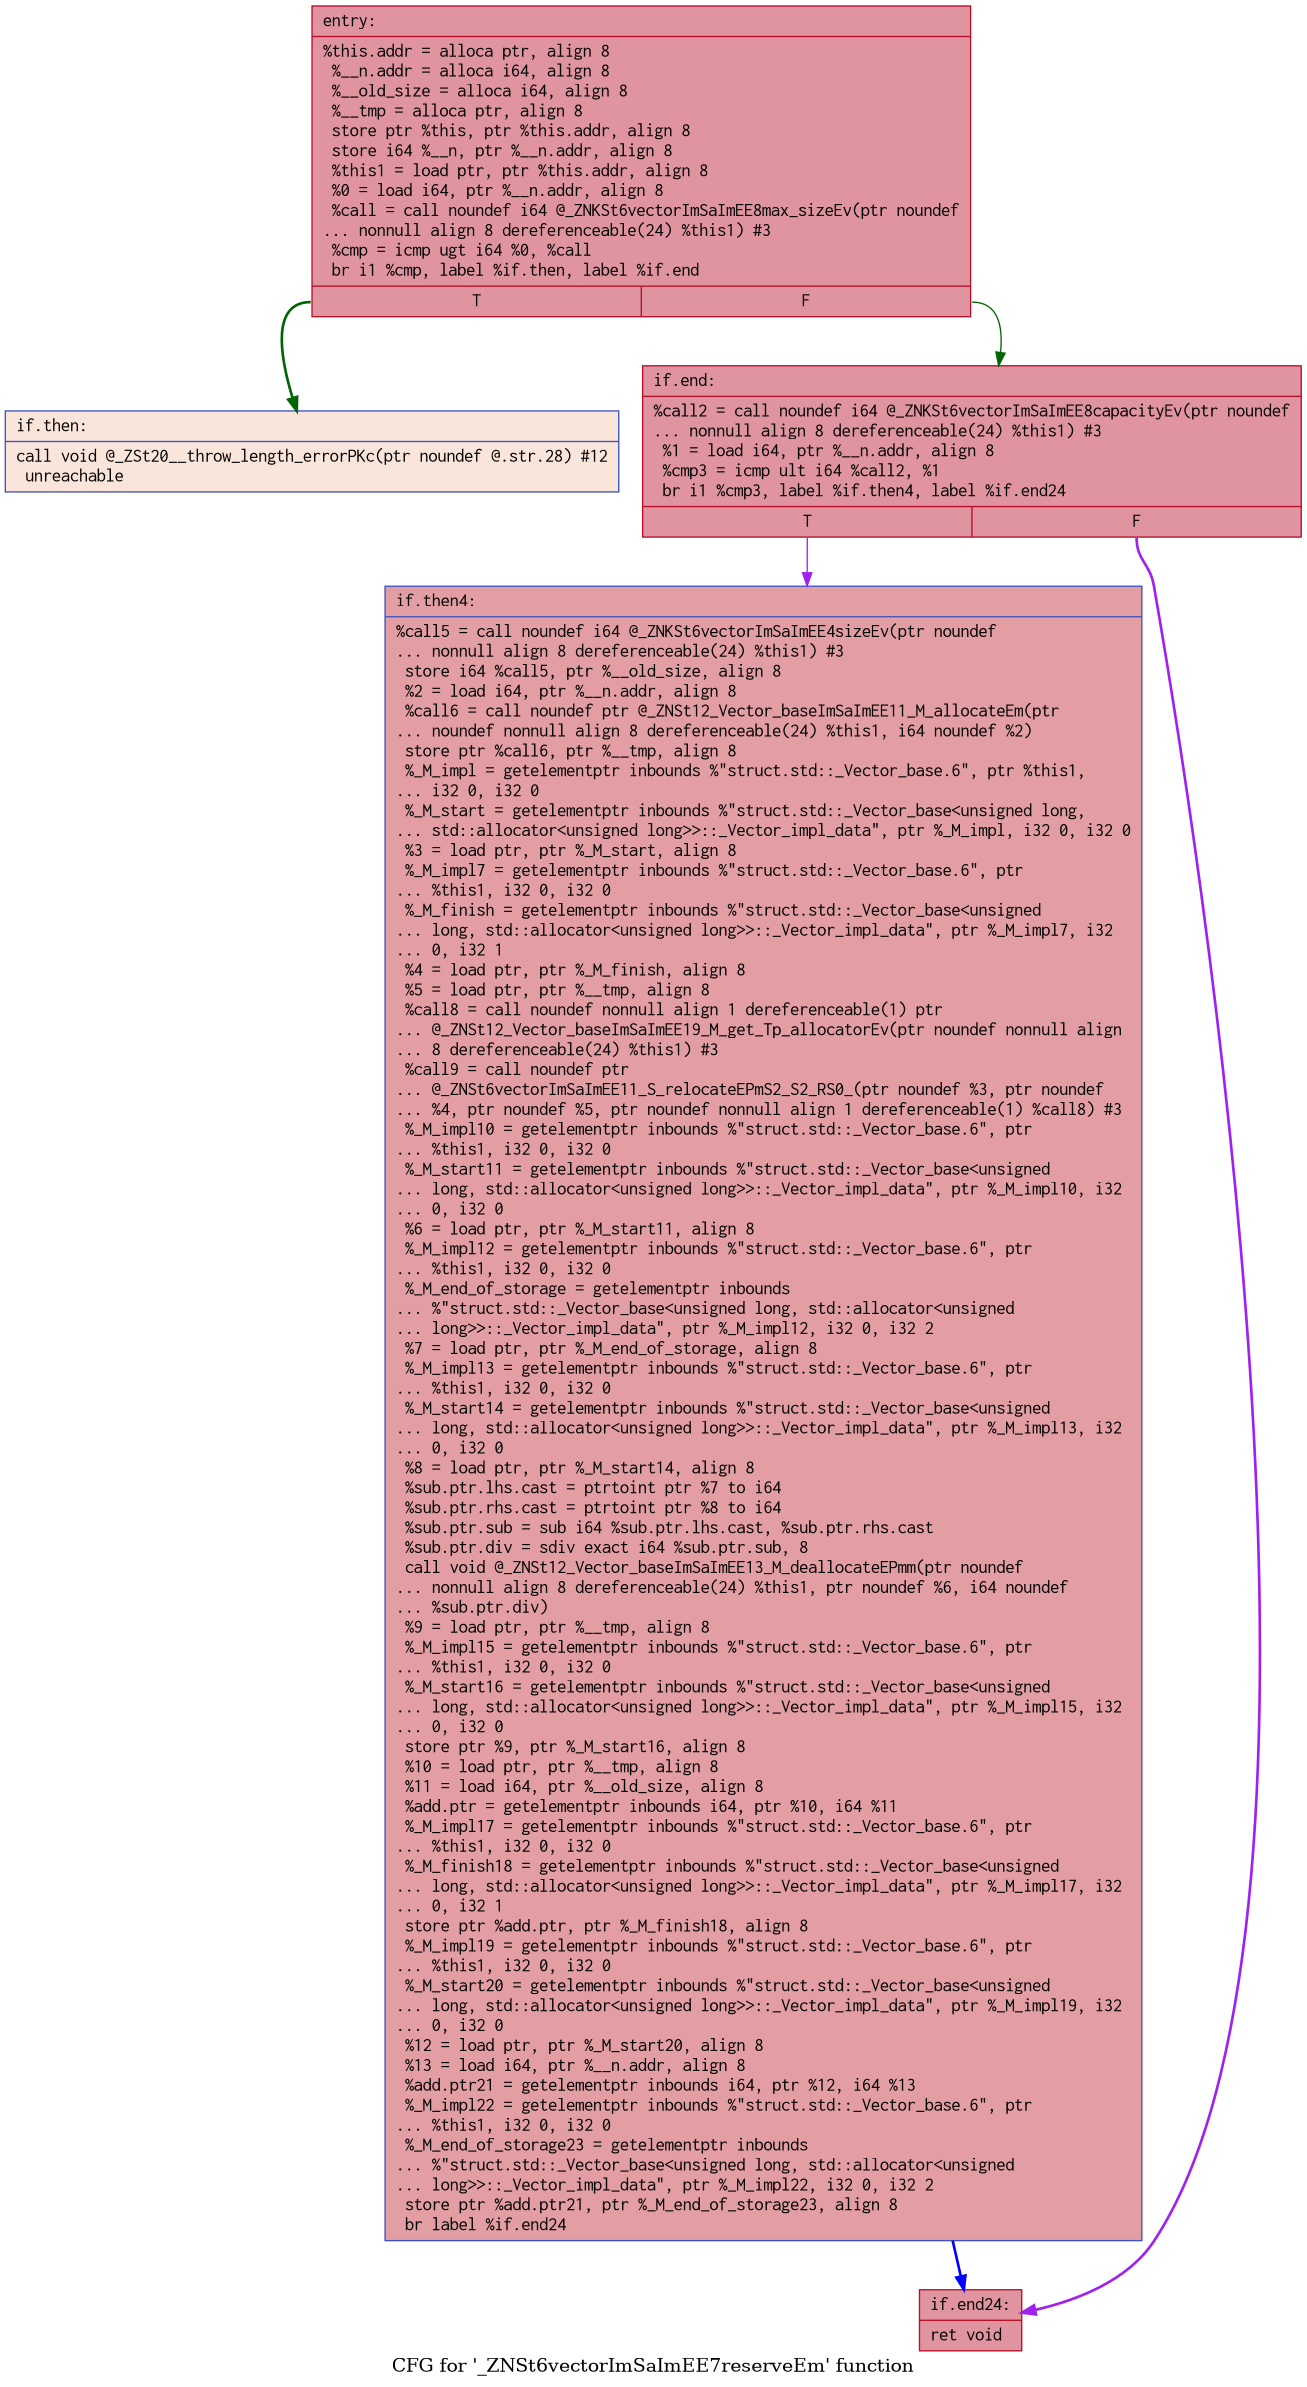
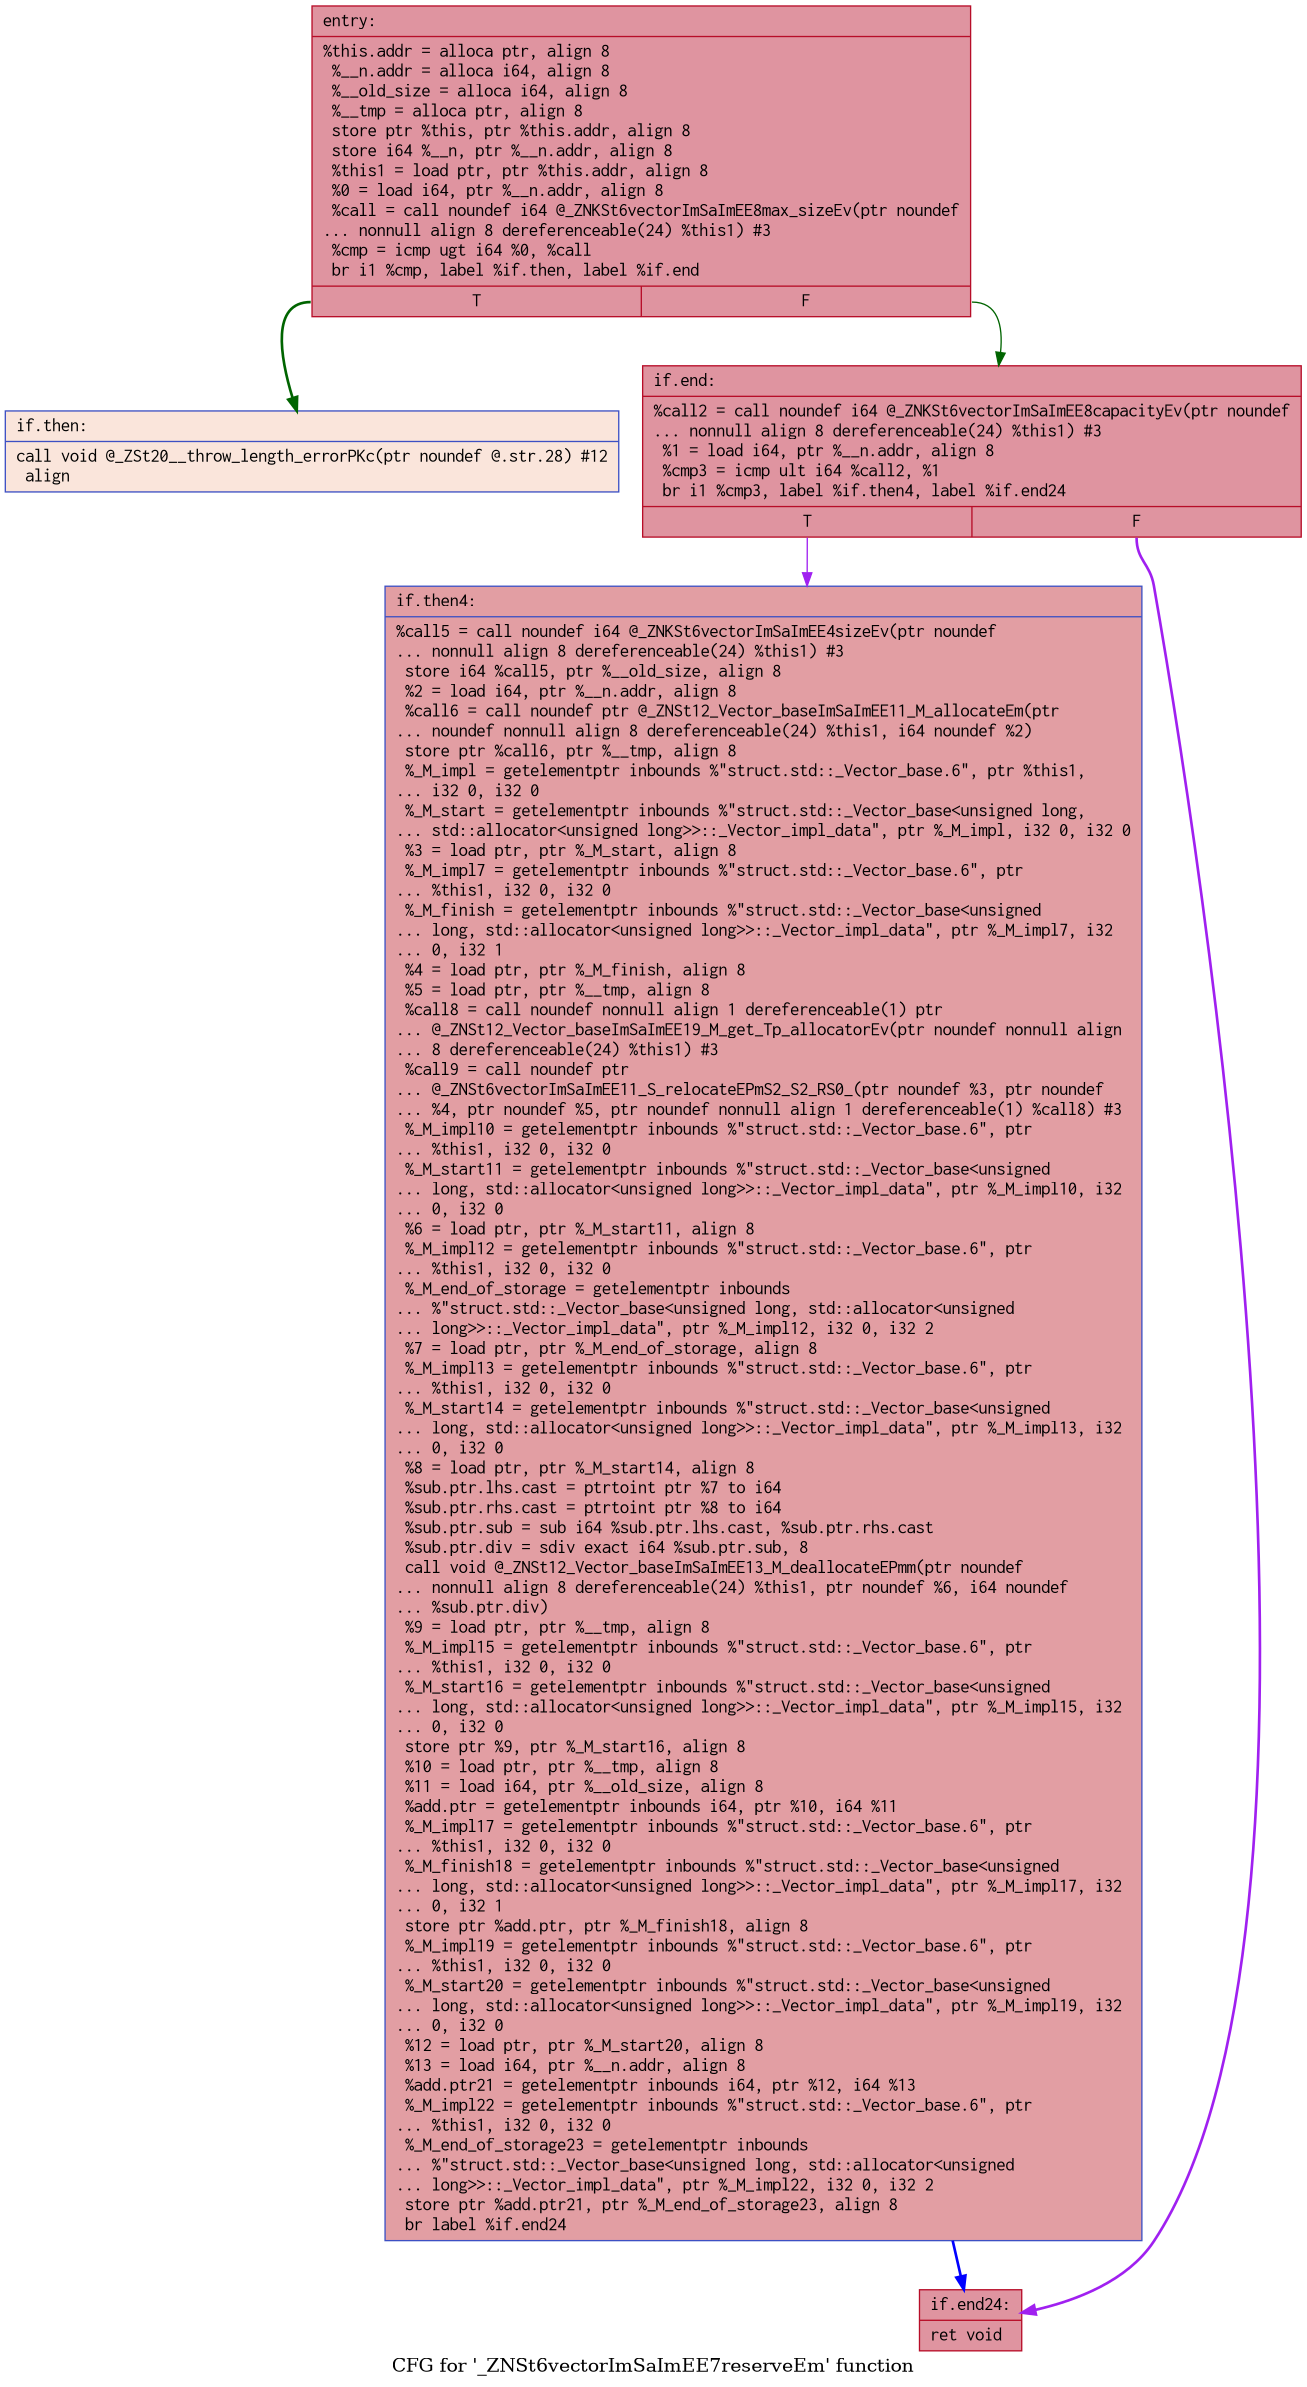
node "if.then:": text "unreachable" -> "align"
